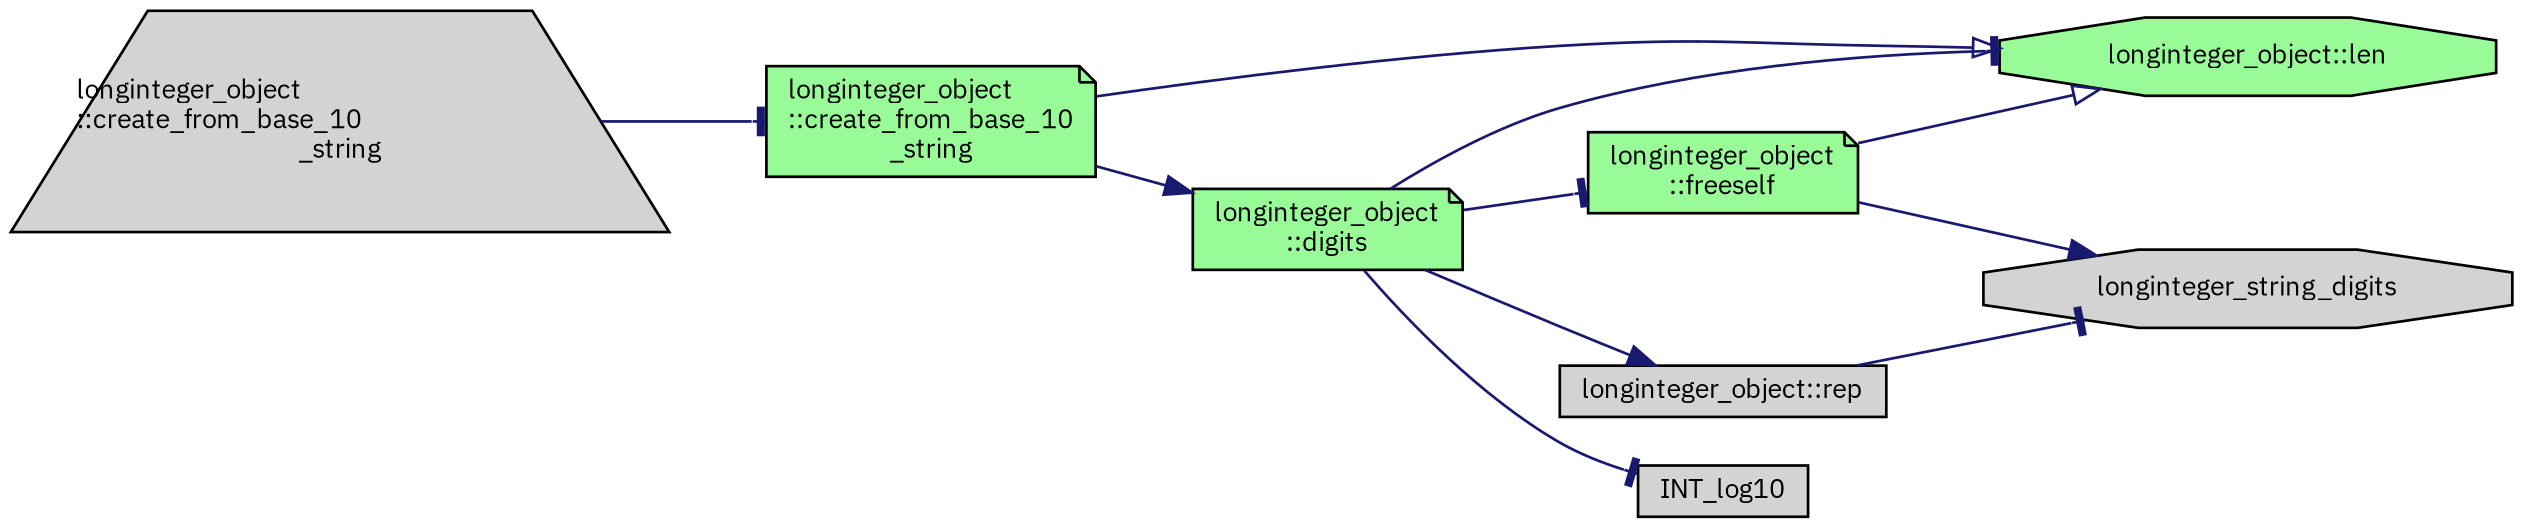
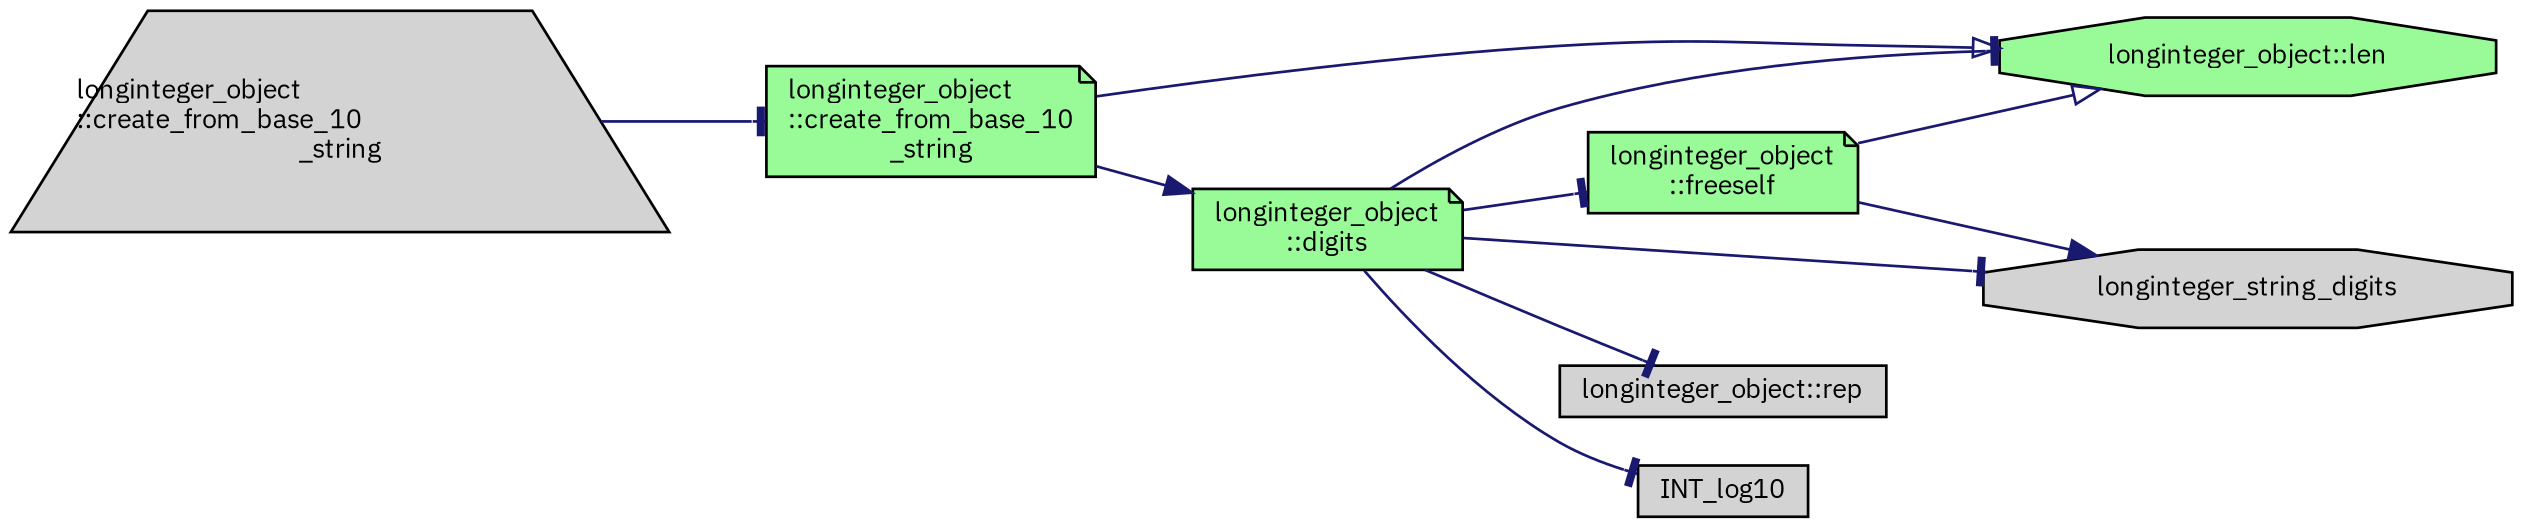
edge "longinteger_object ::digits" -> "longinteger_object::rep": arrowhead normal -> tee
edge "longinteger_object::rep" -> "longinteger_string_digits": now "longinteger_object ::digits" -> "longinteger_string_digits"
